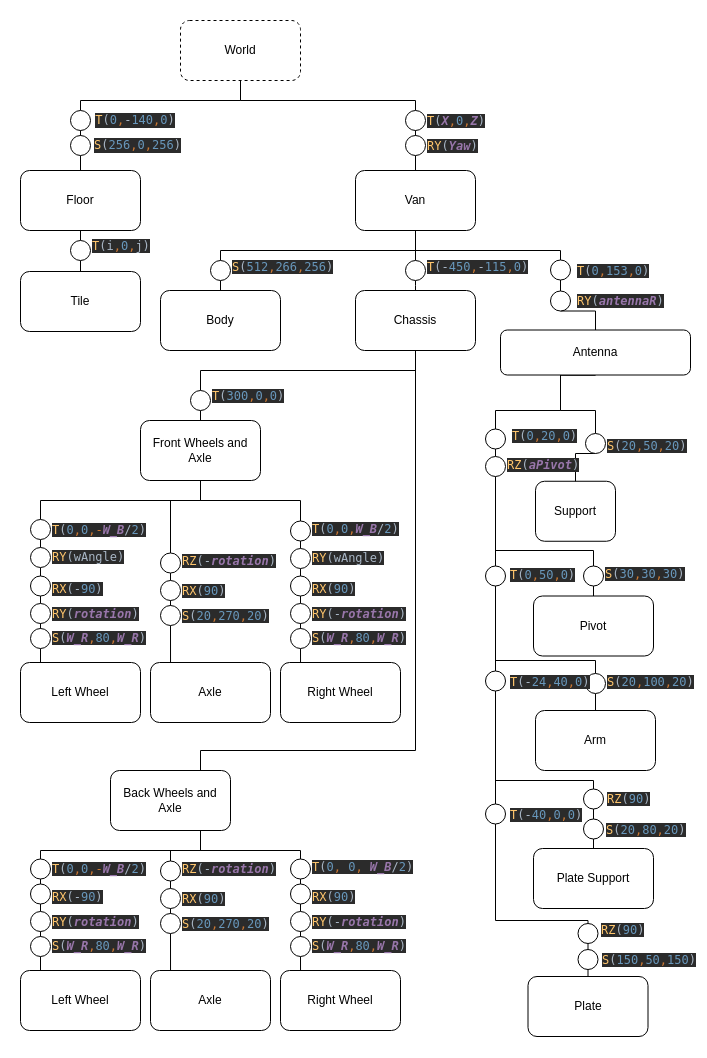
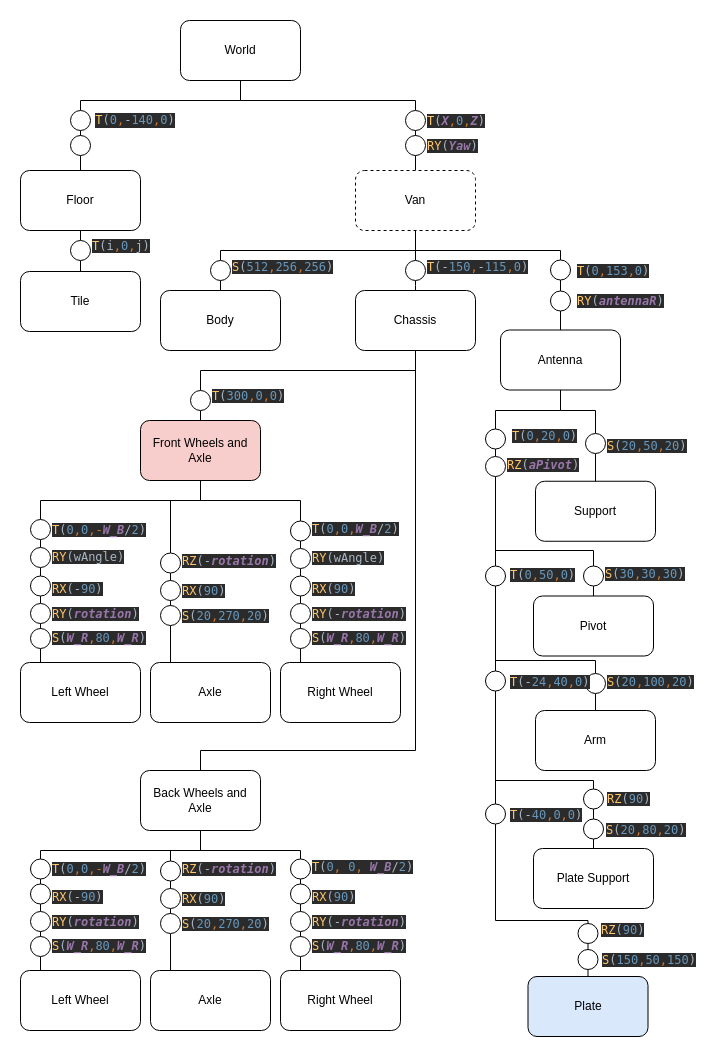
node "World": style dashed -> solid
node "S(256,0,256)": removed
node "Van": style solid -> dashed
node "S(512,266,256)": label "S(512,266,256)" -> "S(512,256,256)"
node "T(-450,-115,0)": label "T(-450,-115,0)" -> "T(-150,-115,0)"
node "Antenna": size 190x45 -> 120x60
node "Front Wheels and Axle": fillcolor #ffffff -> #f8cecc
node "Support": size 80x60 -> 120x60
node "Back Wheels and Axle": moved (171, 801) -> (201, 801)
node "Plate": fillcolor #ffffff -> #dae8fc
